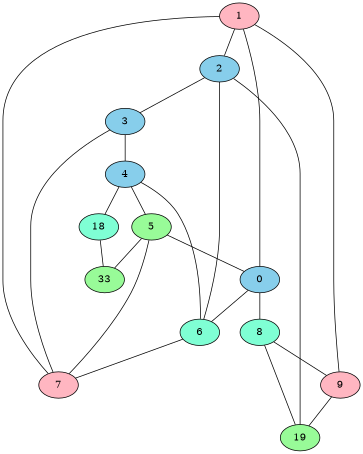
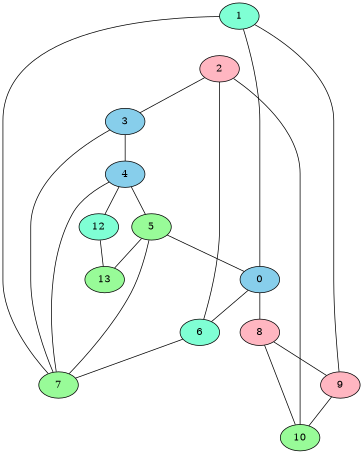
node "1": fillcolor lightpink -> aquamarine
edge "1" -- "2": removed
node "2": fillcolor skyblue -> lightpink
node "18": label "18" -> "12"
edge "4" -- "6": now "4" -- "7"
node "33": label "33" -> "13"
node "8": fillcolor aquamarine -> lightpink
node "7": fillcolor lightpink -> palegreen
node "19": label "19" -> "10"
